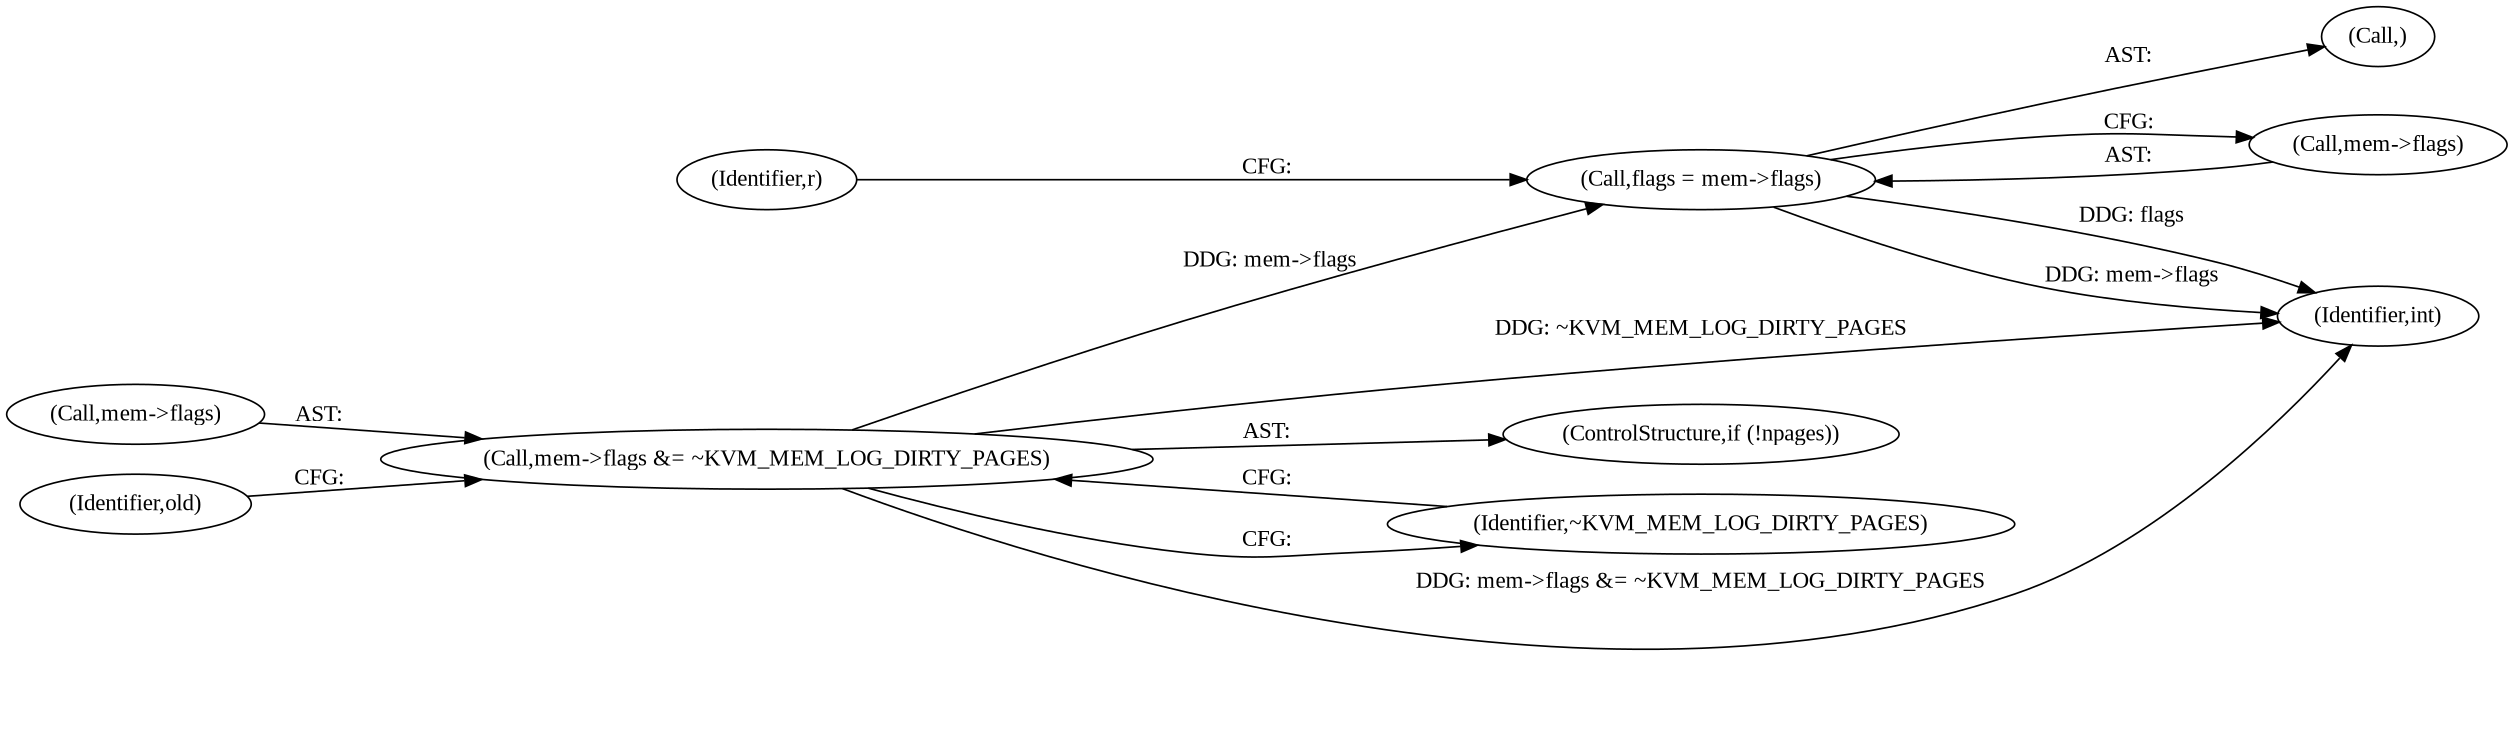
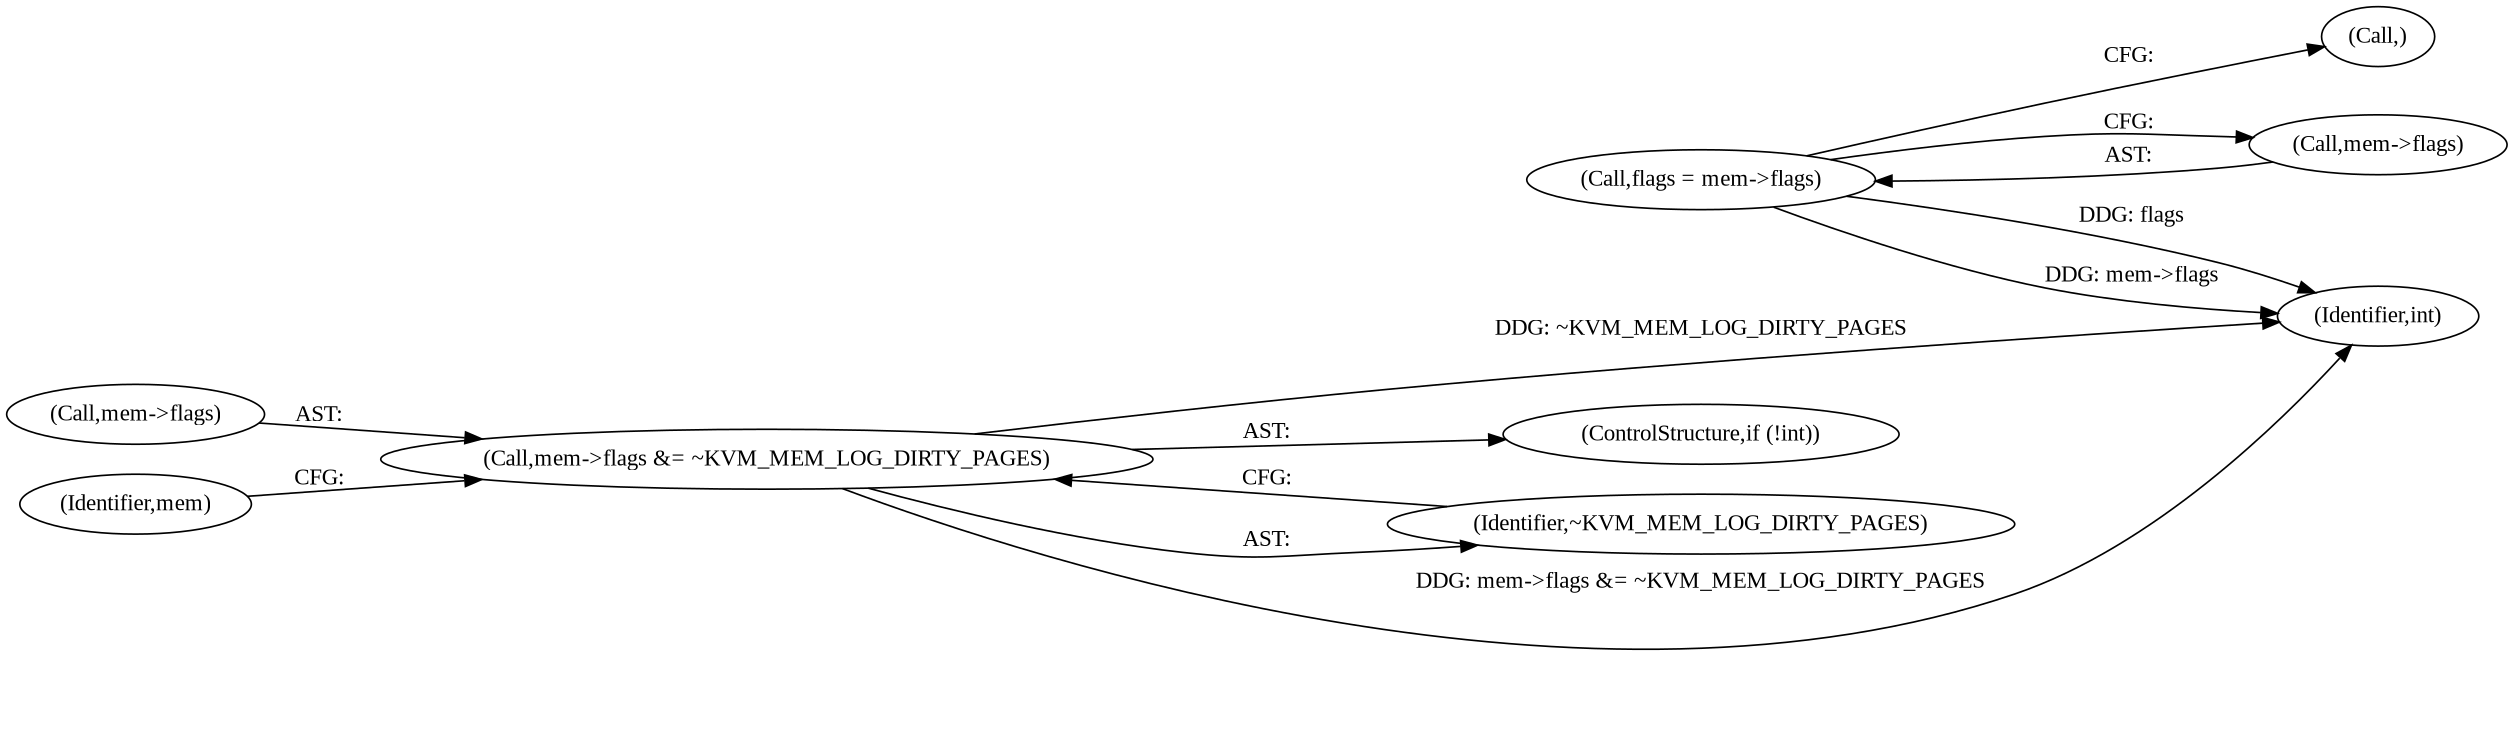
edge "(Call,flags = mem->flags)" -> "(Call,)": label "AST: " -> "CFG: "
node "(Identifier,r)": removed
edge "(Call,mem->flags &= ~KVM_MEM_LOG_DIRTY_PAGES)" -> "(Call,flags = mem->flags)": removed, label "DDG: mem->flags"
node "(ControlStructure,if (!npages))": label "(ControlStructure,if (!npages))" -> "(ControlStructure,if (!int))"
node "(Identifier,old)": label "(Identifier,old)" -> "(Identifier,mem)"
edge "(Call,mem->flags &= ~KVM_MEM_LOG_DIRTY_PAGES)" -> "(Identifier,~KVM_MEM_LOG_DIRTY_PAGES)": label "CFG: " -> "AST: "
